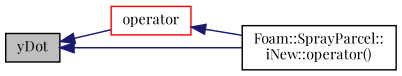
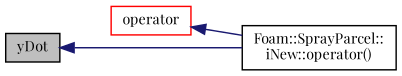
edge "operator" -> "yDot": removed
